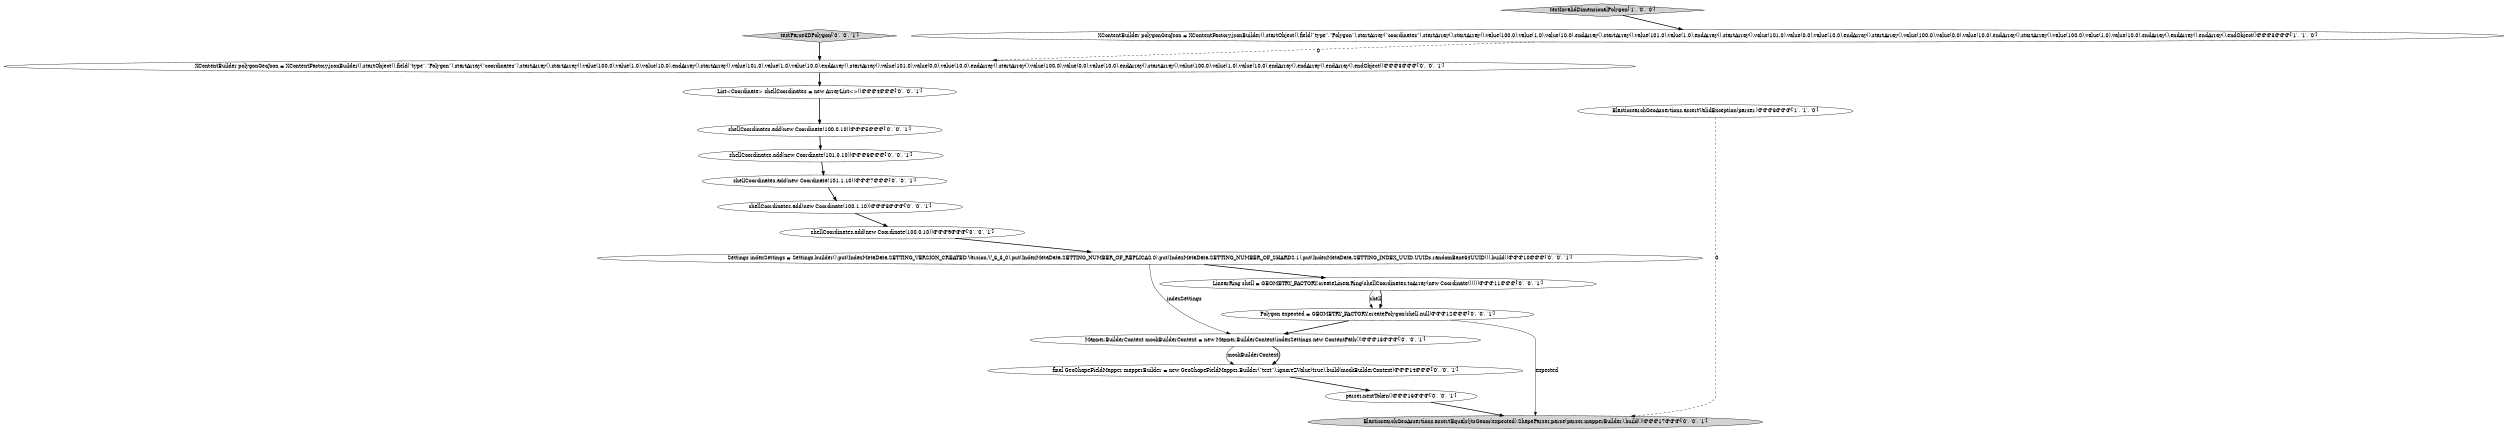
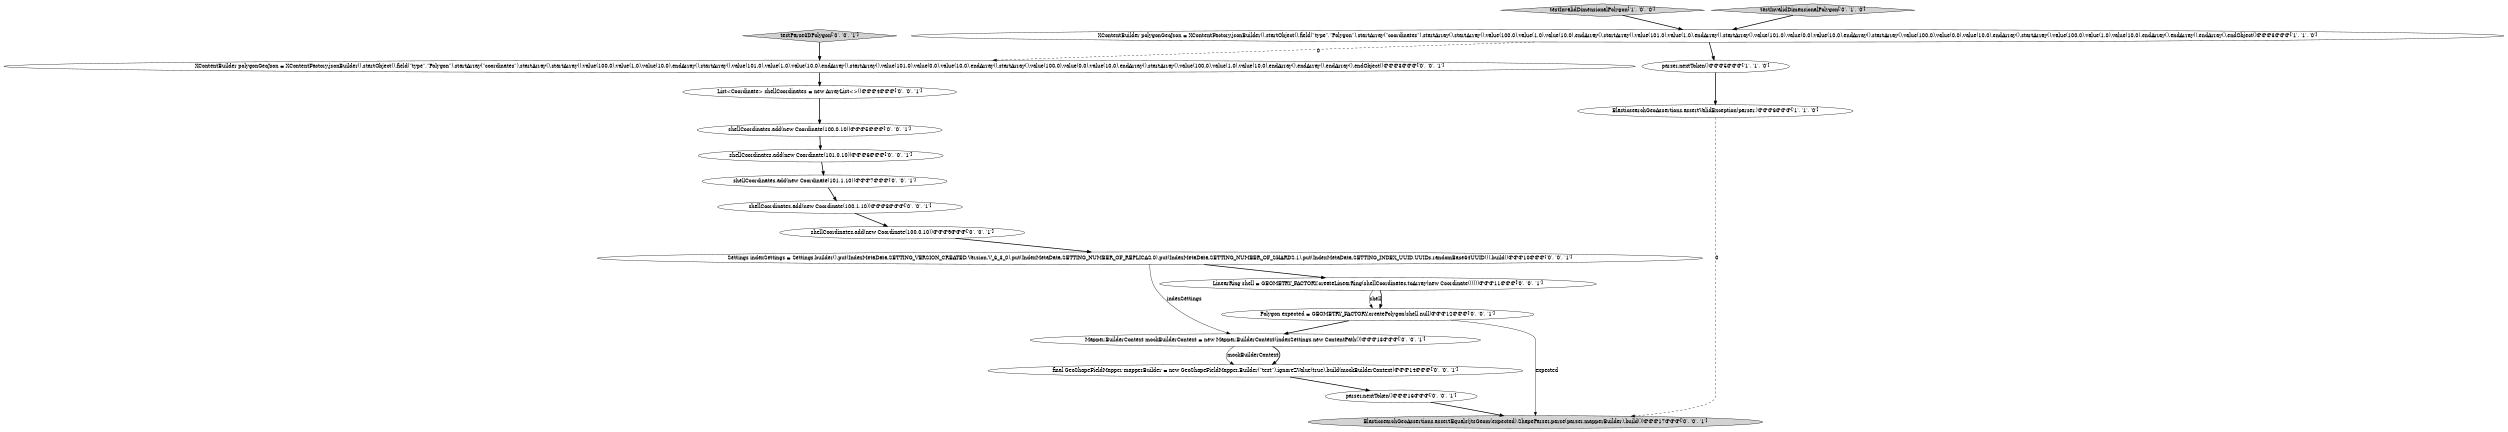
node "testInvalidDimensionalPolygon['0', '1', '0']": added
node "parser.nextToken()@@@5@@@['1', '1', '0']": added
